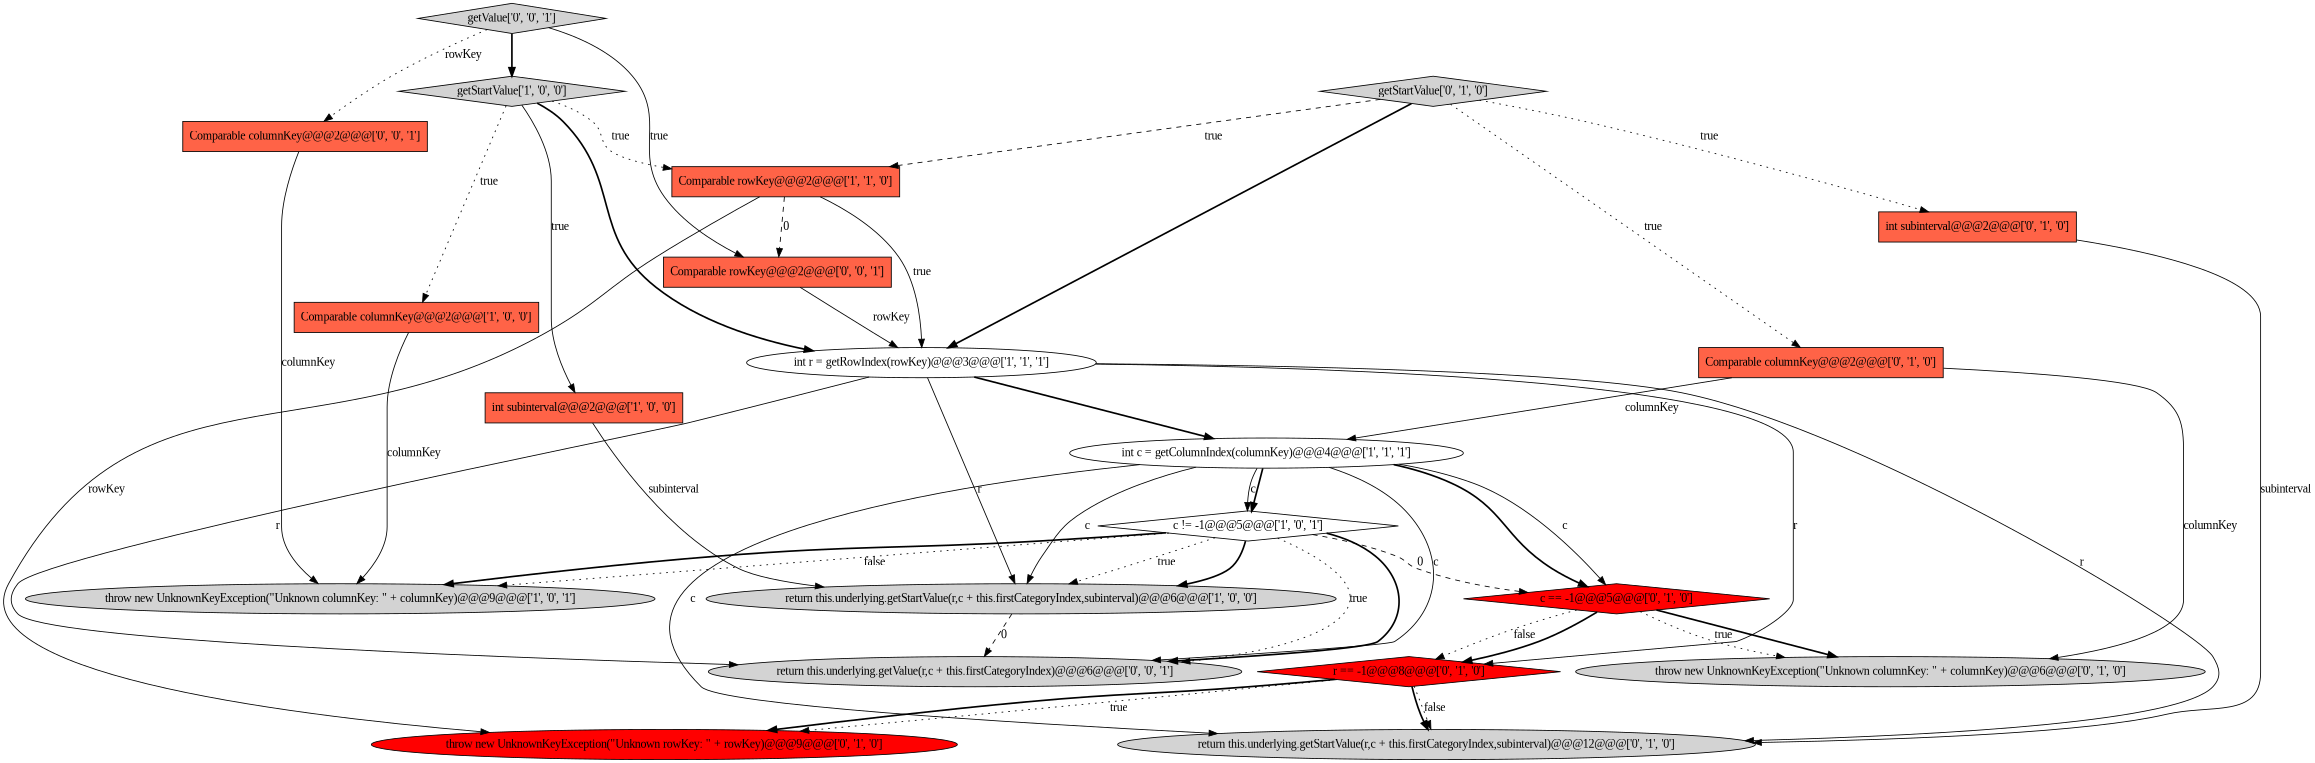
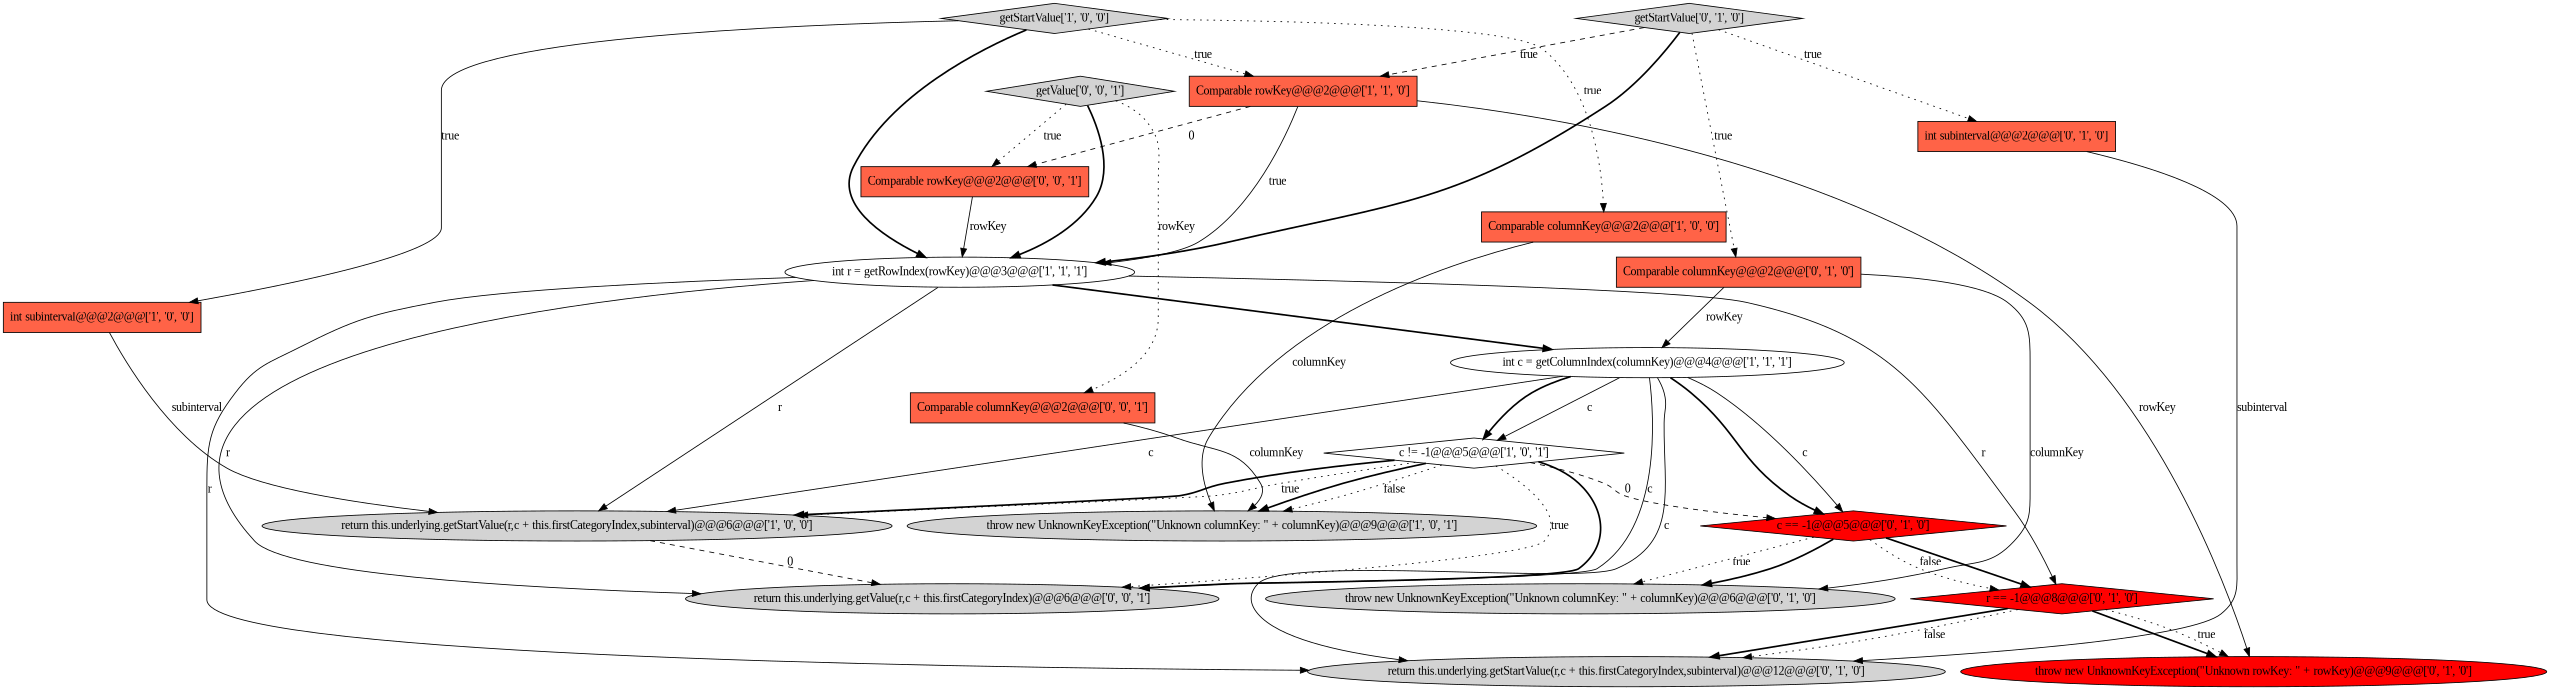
edge "getValue['0', '0', '1']" -> "getStartValue['1', '0', '0']": now "getValue['0', '0', '1']" -> "int r = getRowIndex(rowKey)@@@3@@@['1', '1', '1']"
edge "getValue['0', '0', '1']" -> "Comparable rowKey@@@2@@@['0', '0', '1']": style solid -> dotted
edge "Comparable columnKey@@@2@@@['0', '1', '0']" -> "int c = getColumnIndex(columnKey)@@@4@@@['1', '1', '1']": label "columnKey" -> "rowKey"
